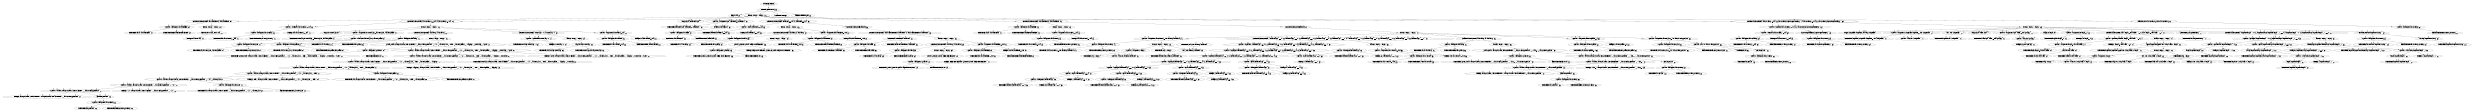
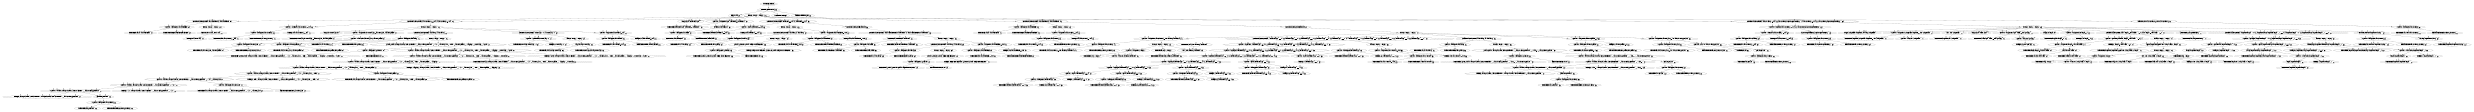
node "(IDENTIFIER,this,return this.currEntry;)": added
